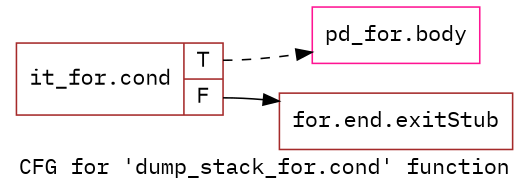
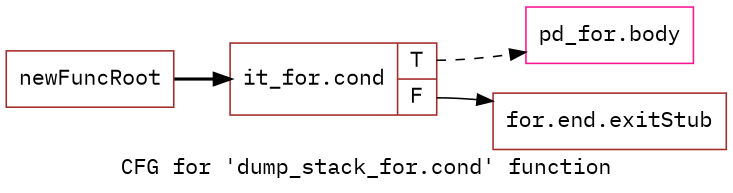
node "newFuncRoot": added
